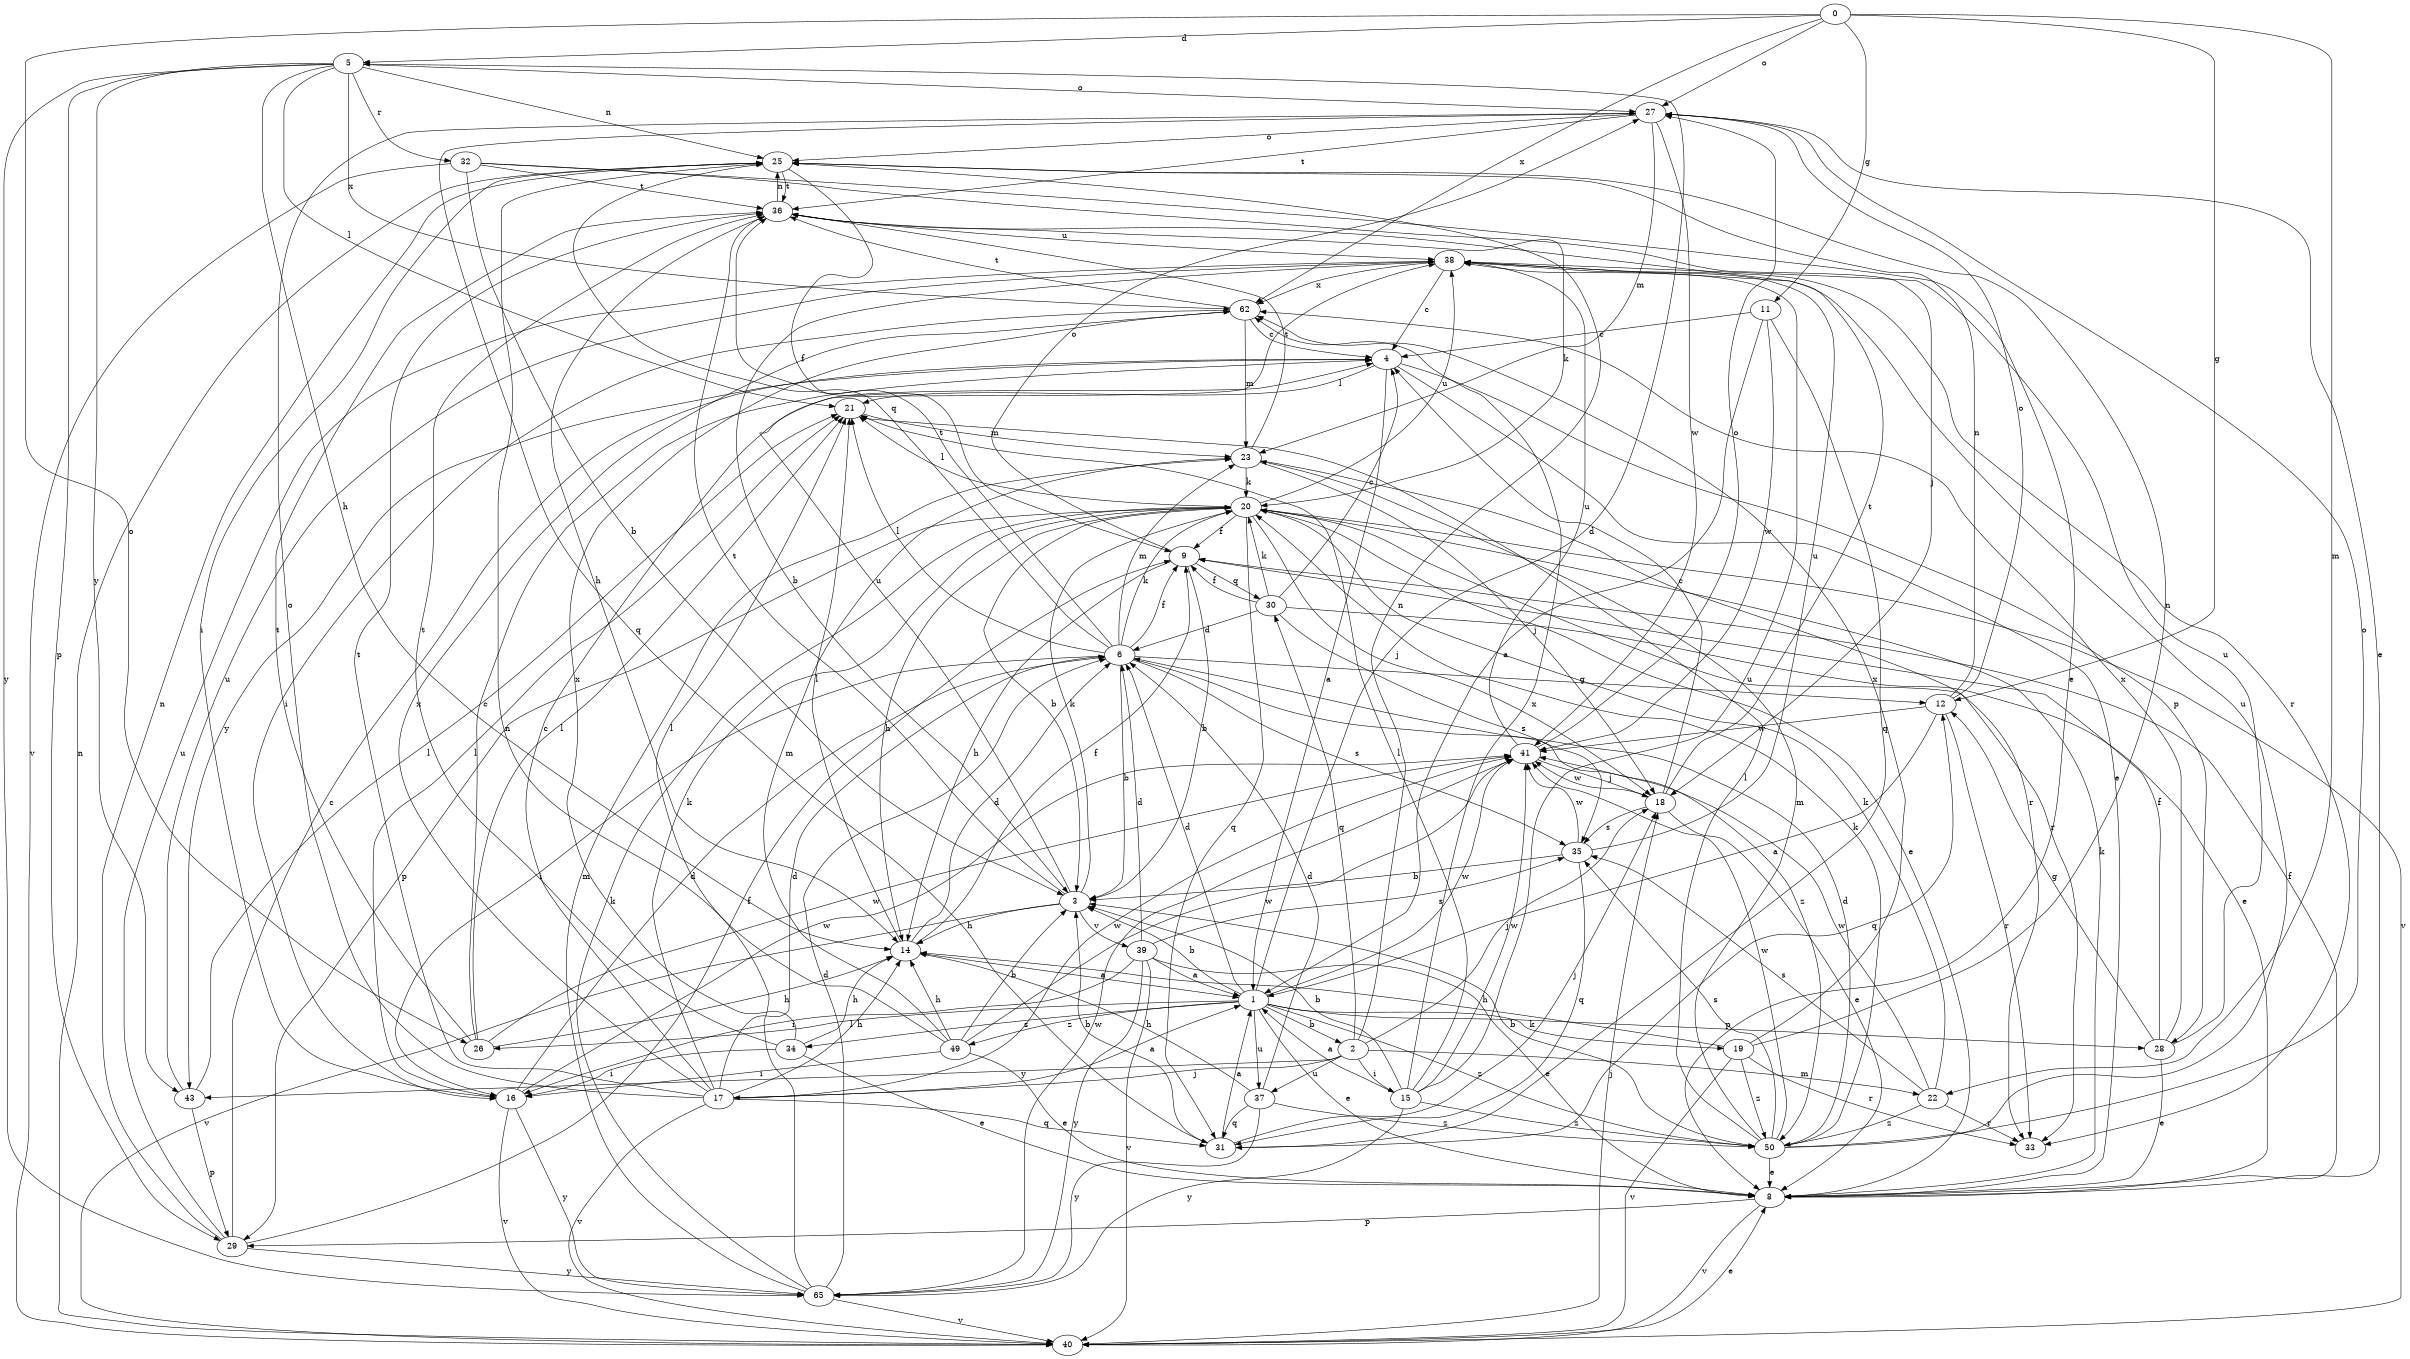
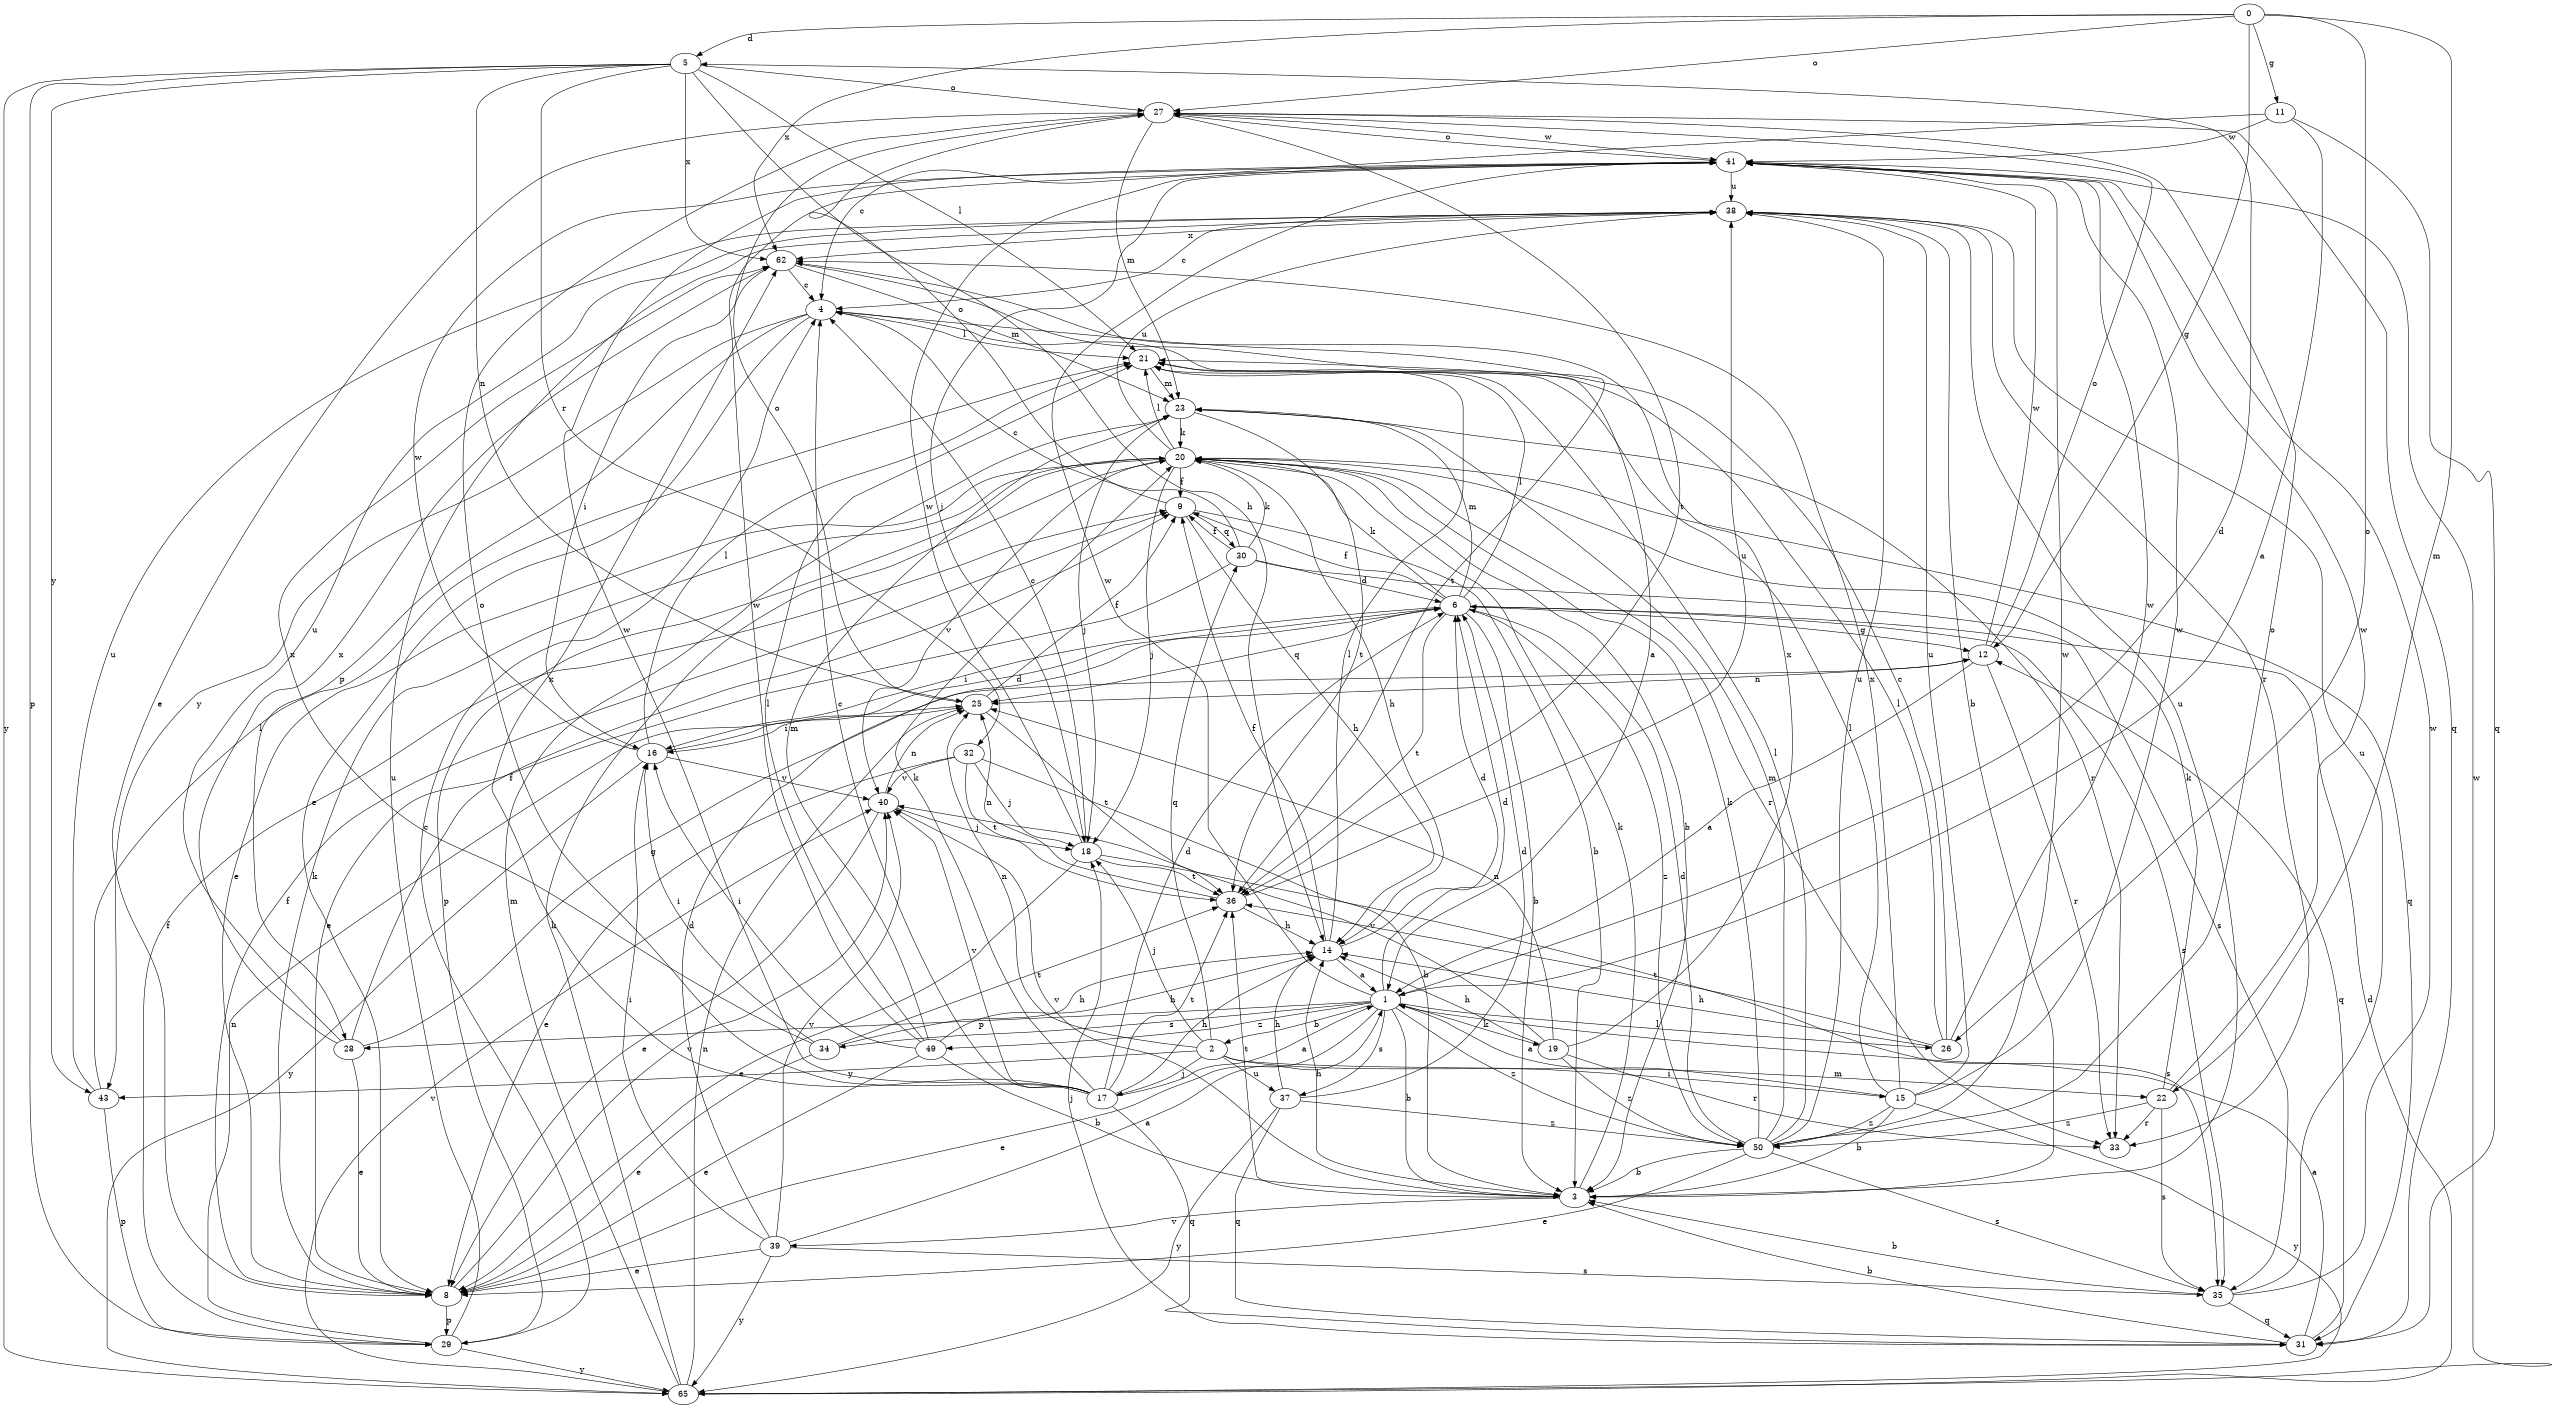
edge "27" -> "25": reversed
edge "36" -> "20": removed, label "k"
edge "1" -> "37": label "u" -> "s"
